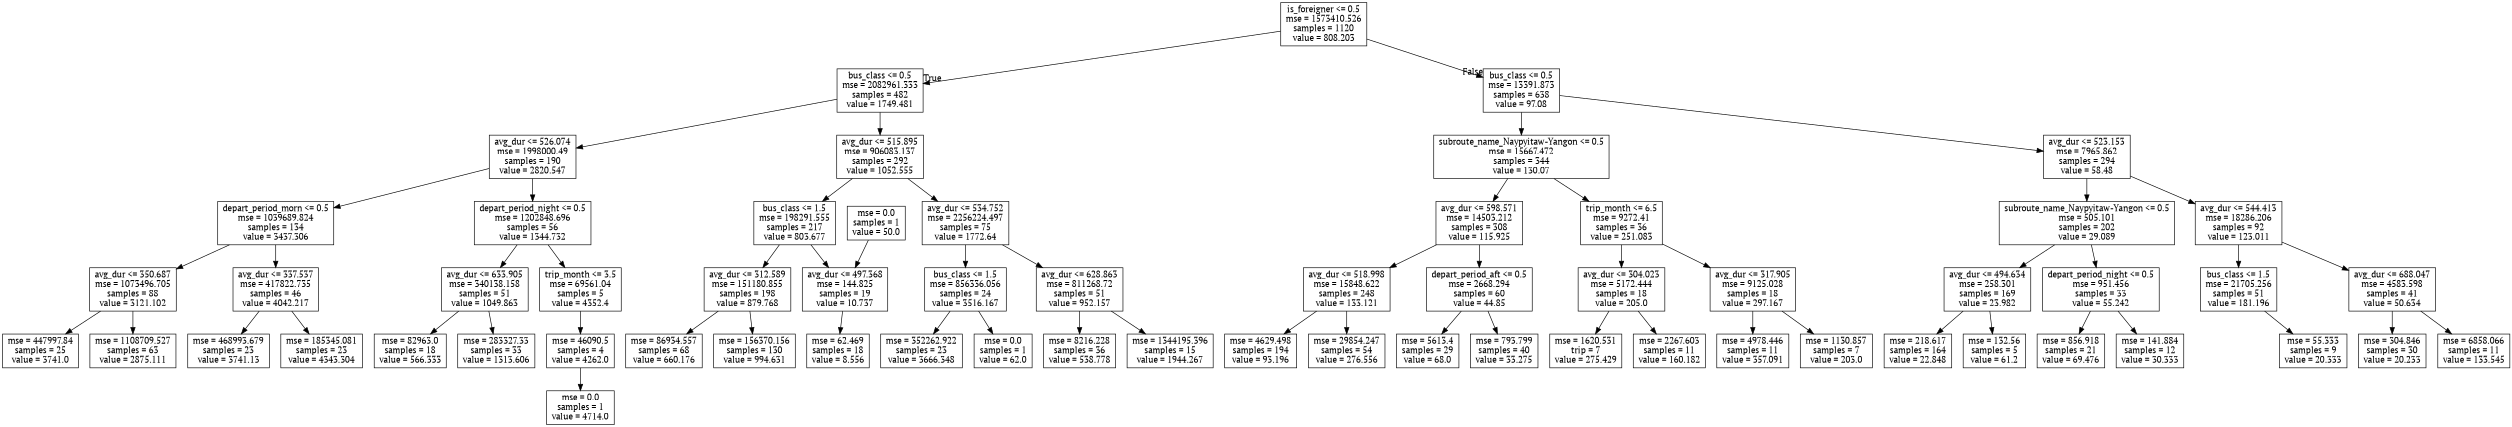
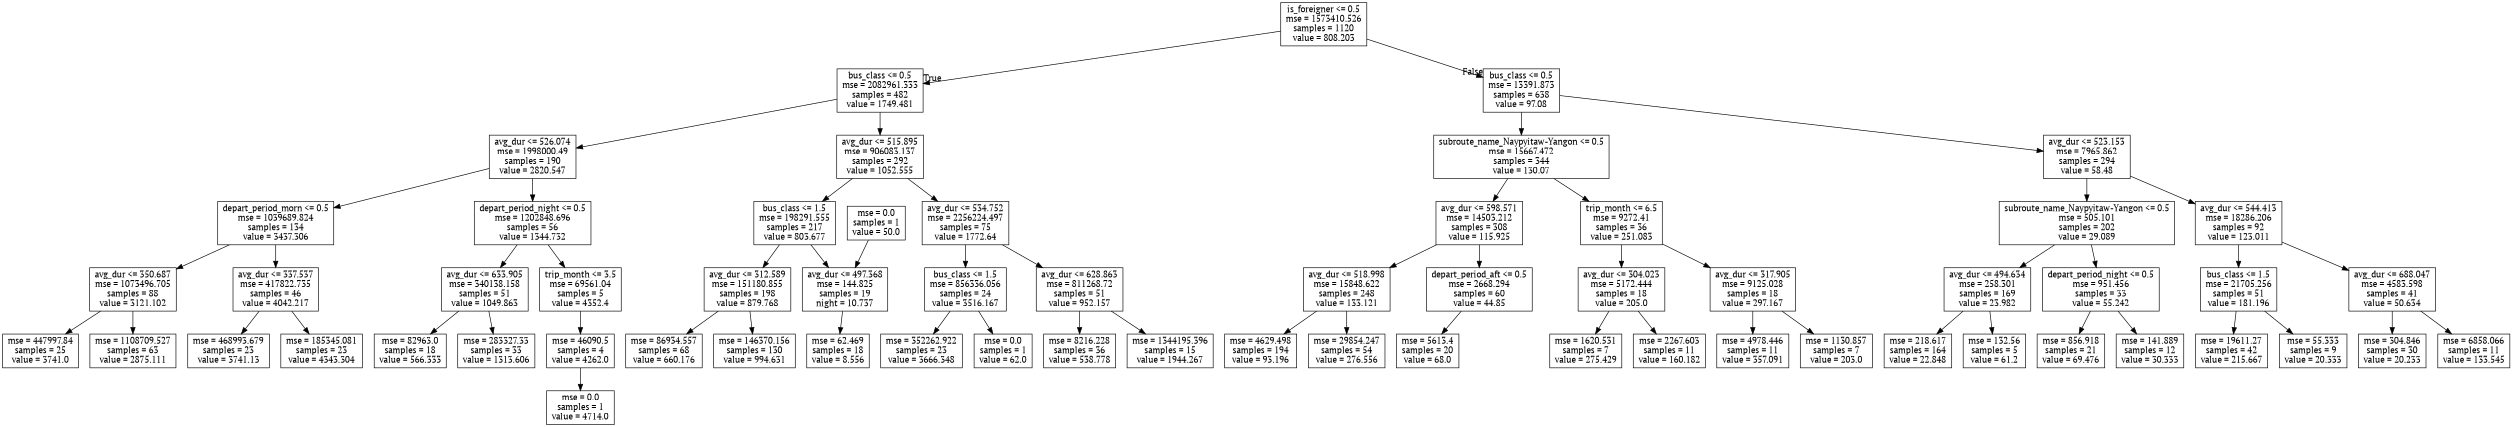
node "avg_dur <= 497.368 mse = 144.825 samples = 19 value = 10.737": label "avg_dur <= 497.368 mse = 144.825 samples = 19 value = 10.737" -> "avg_dur <= 497.368 mse = 144.825 samples = 19 night = 10.737"
node "mse = 156370.156 samples = 130 value = 994.631": label "mse = 156370.156 samples = 130 value = 994.631" -> "mse = 146370.156 samples = 130 value = 994.631"
node "mse = 5613.4 samples = 29 value = 68.0": label "mse = 5613.4 samples = 29 value = 68.0" -> "mse = 5613.4 samples = 20 value = 68.0"
node "mse = 793.799 samples = 40 value = 33.275": removed
node "mse = 1620.531 trip = 7 value = 275.429": label "mse = 1620.531 trip = 7 value = 275.429" -> "mse = 1620.531 samples = 7 value = 275.429"
node "mse = 141.884 samples = 12 value = 30.333": label "mse = 141.884 samples = 12 value = 30.333" -> "mse = 141.889 samples = 12 value = 30.333"
node "mse = 19611.27 samples = 42 value = 215.667": added
